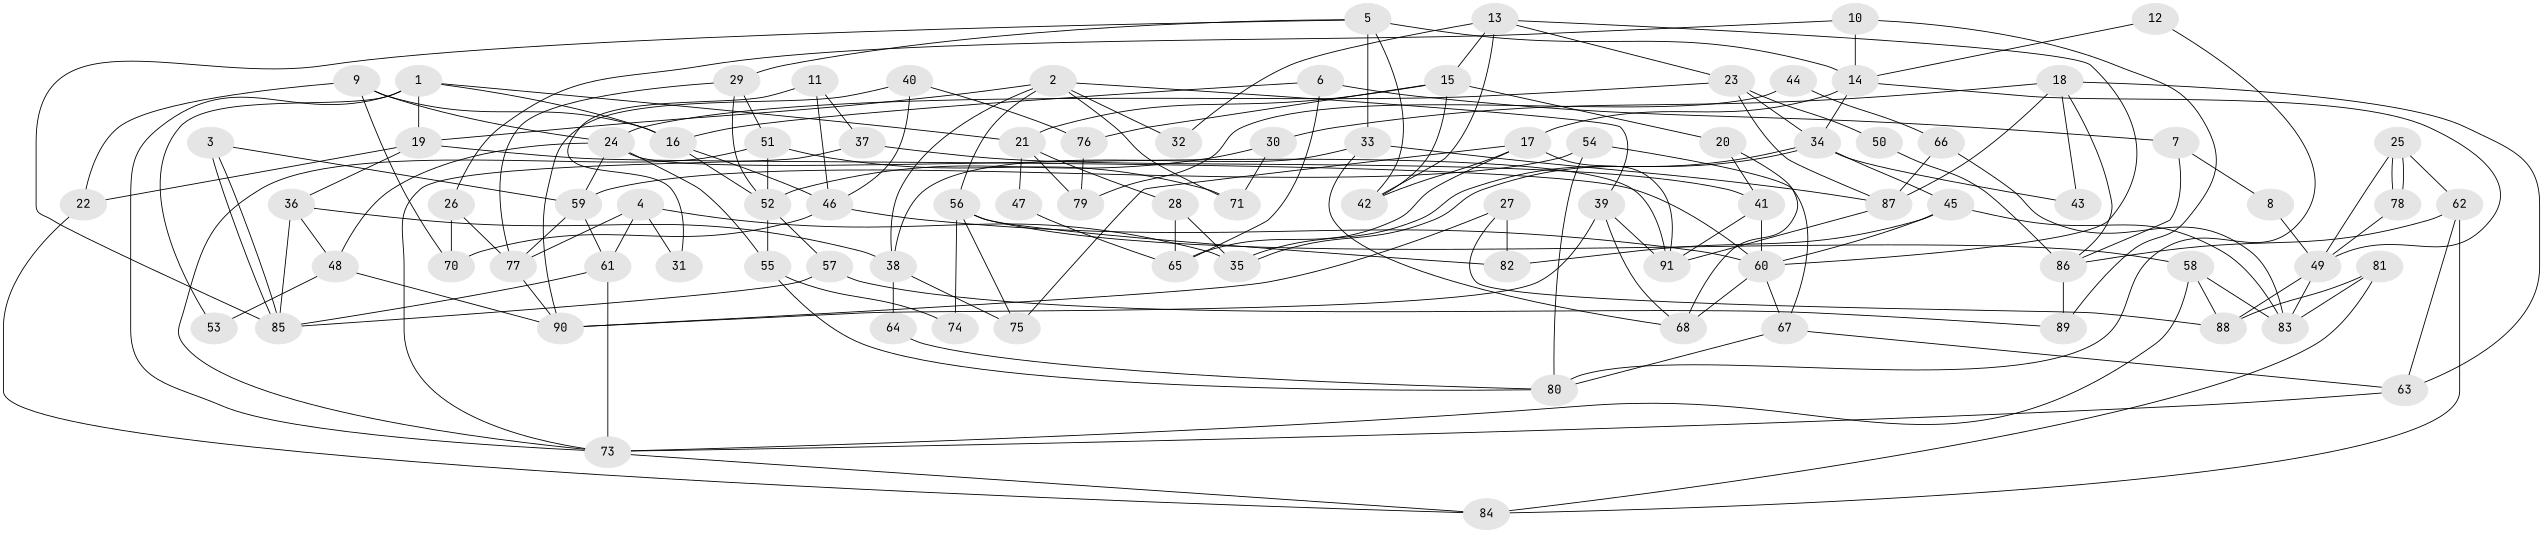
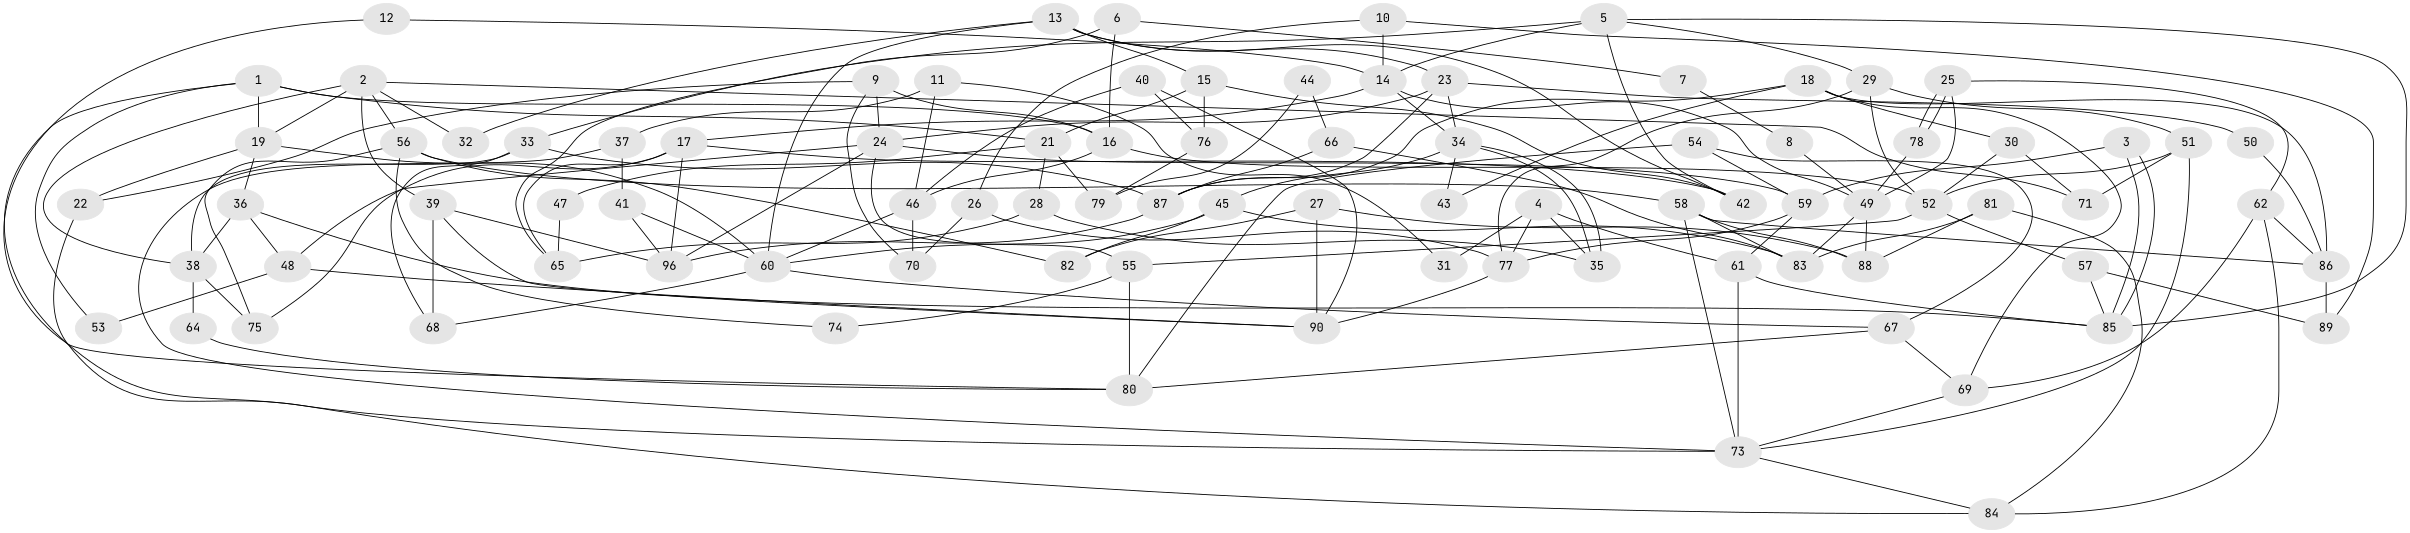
node "20": removed
edge "7" -- "86": now "58" -- "86"
node "91": label "91" -> "96"
node "63": label "63" -> "69"
